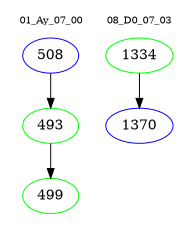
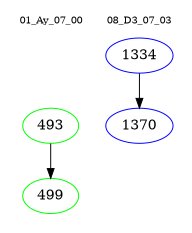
cluster "08_D0_07_03": label "08_D0_07_03" -> "08_D3_07_03"
node "508": removed
node "1334": color green -> blue
